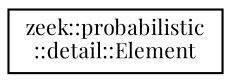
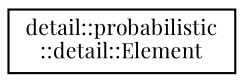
node "zeek::probabilistic ::detail::Element": label "zeek::probabilistic ::detail::Element" -> "detail::probabilistic ::detail::Element"
